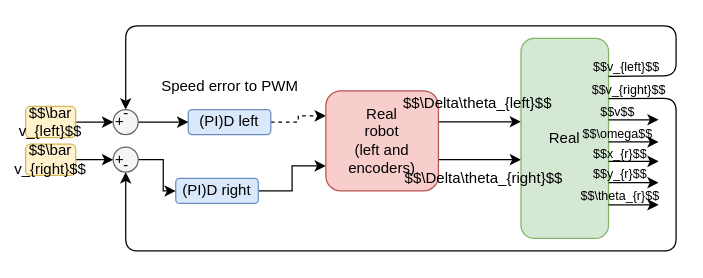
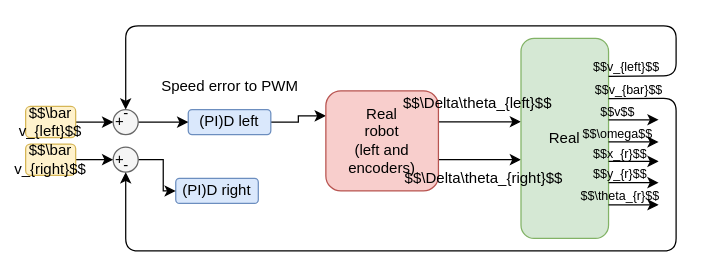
node "$$v_{right}$$": label "$$v_{right}$$" -> "$$v_{bar}$$"
edge "(PI)D left" -> "Real robot (left and encoders)": style dashed -> solid
edge "(PI)D right" -> "Real robot (left and encoders)": removed
